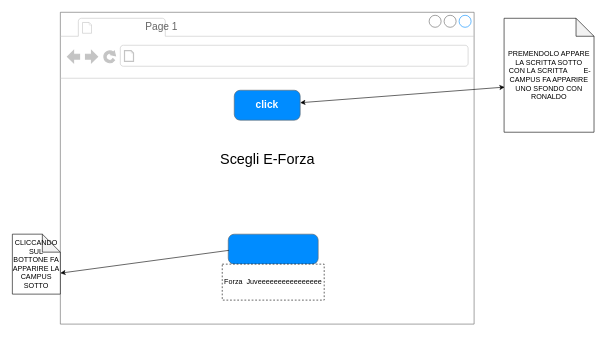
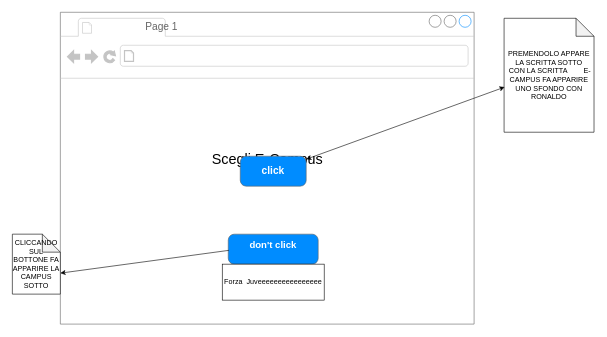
node "click": moved (267, 105) -> (273, 171)
node "Scegli E-Forza": label "Scegli E-Forza" -> "Scegli E-Campus"
node "don't click": added
node "Forza Juveeeeeeeeeeeeeeee": style dashed -> solid
